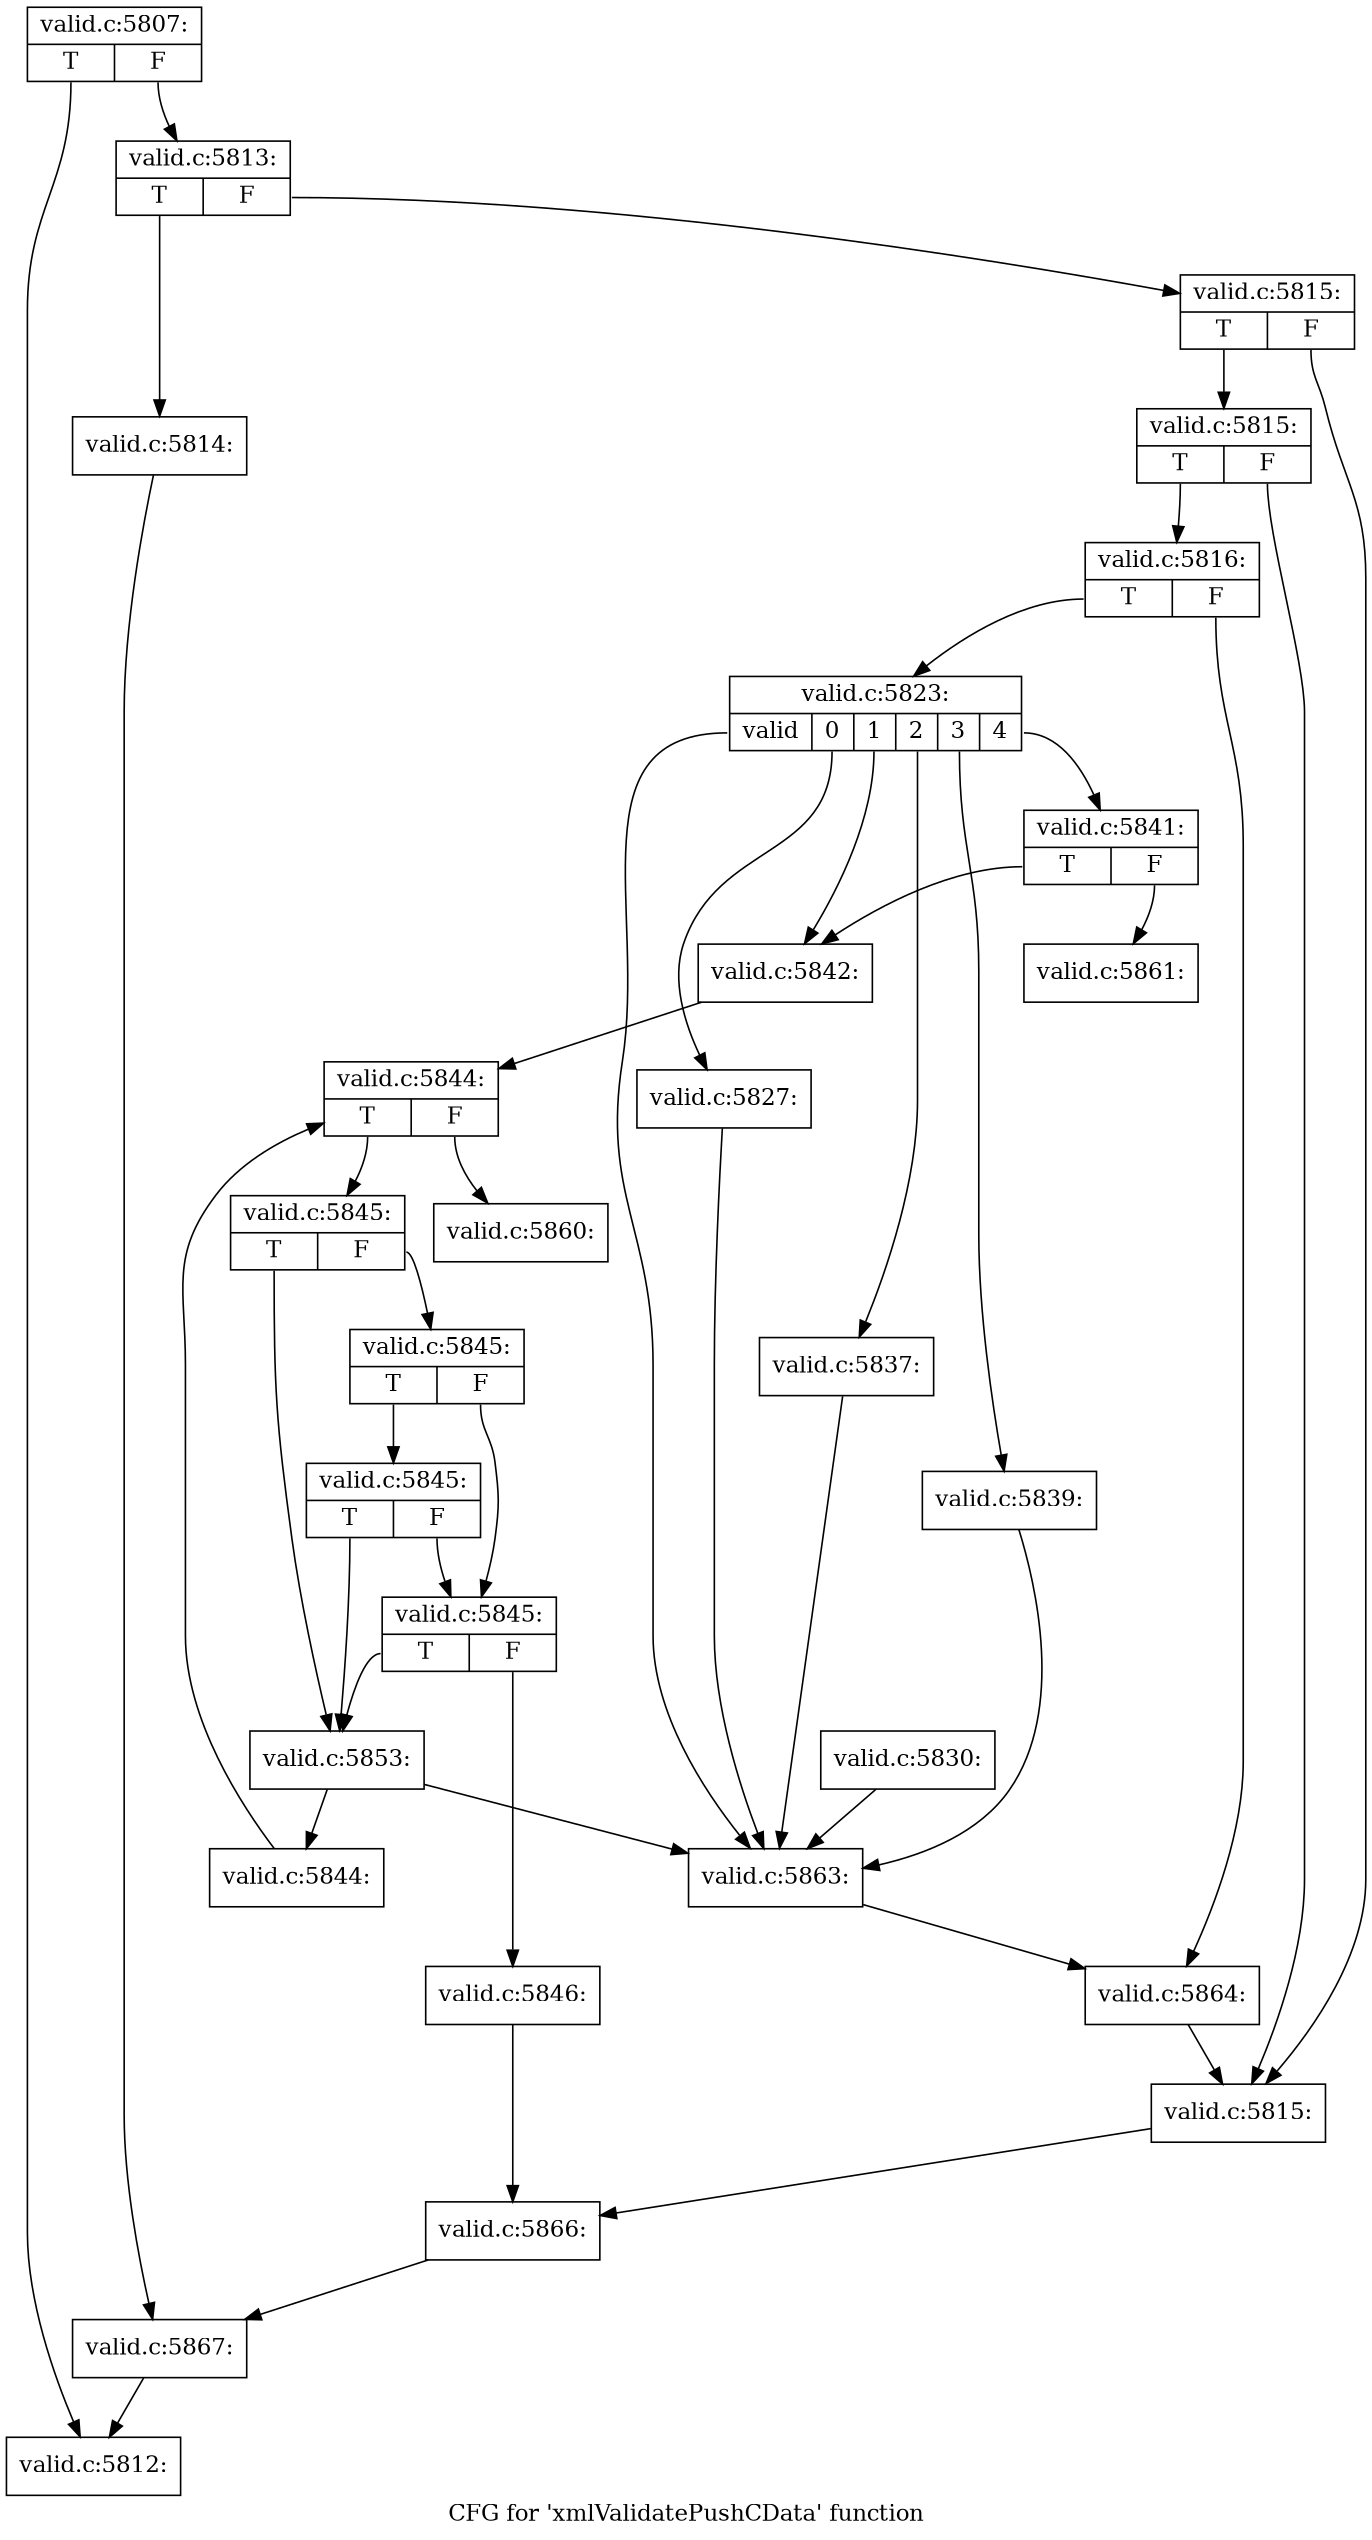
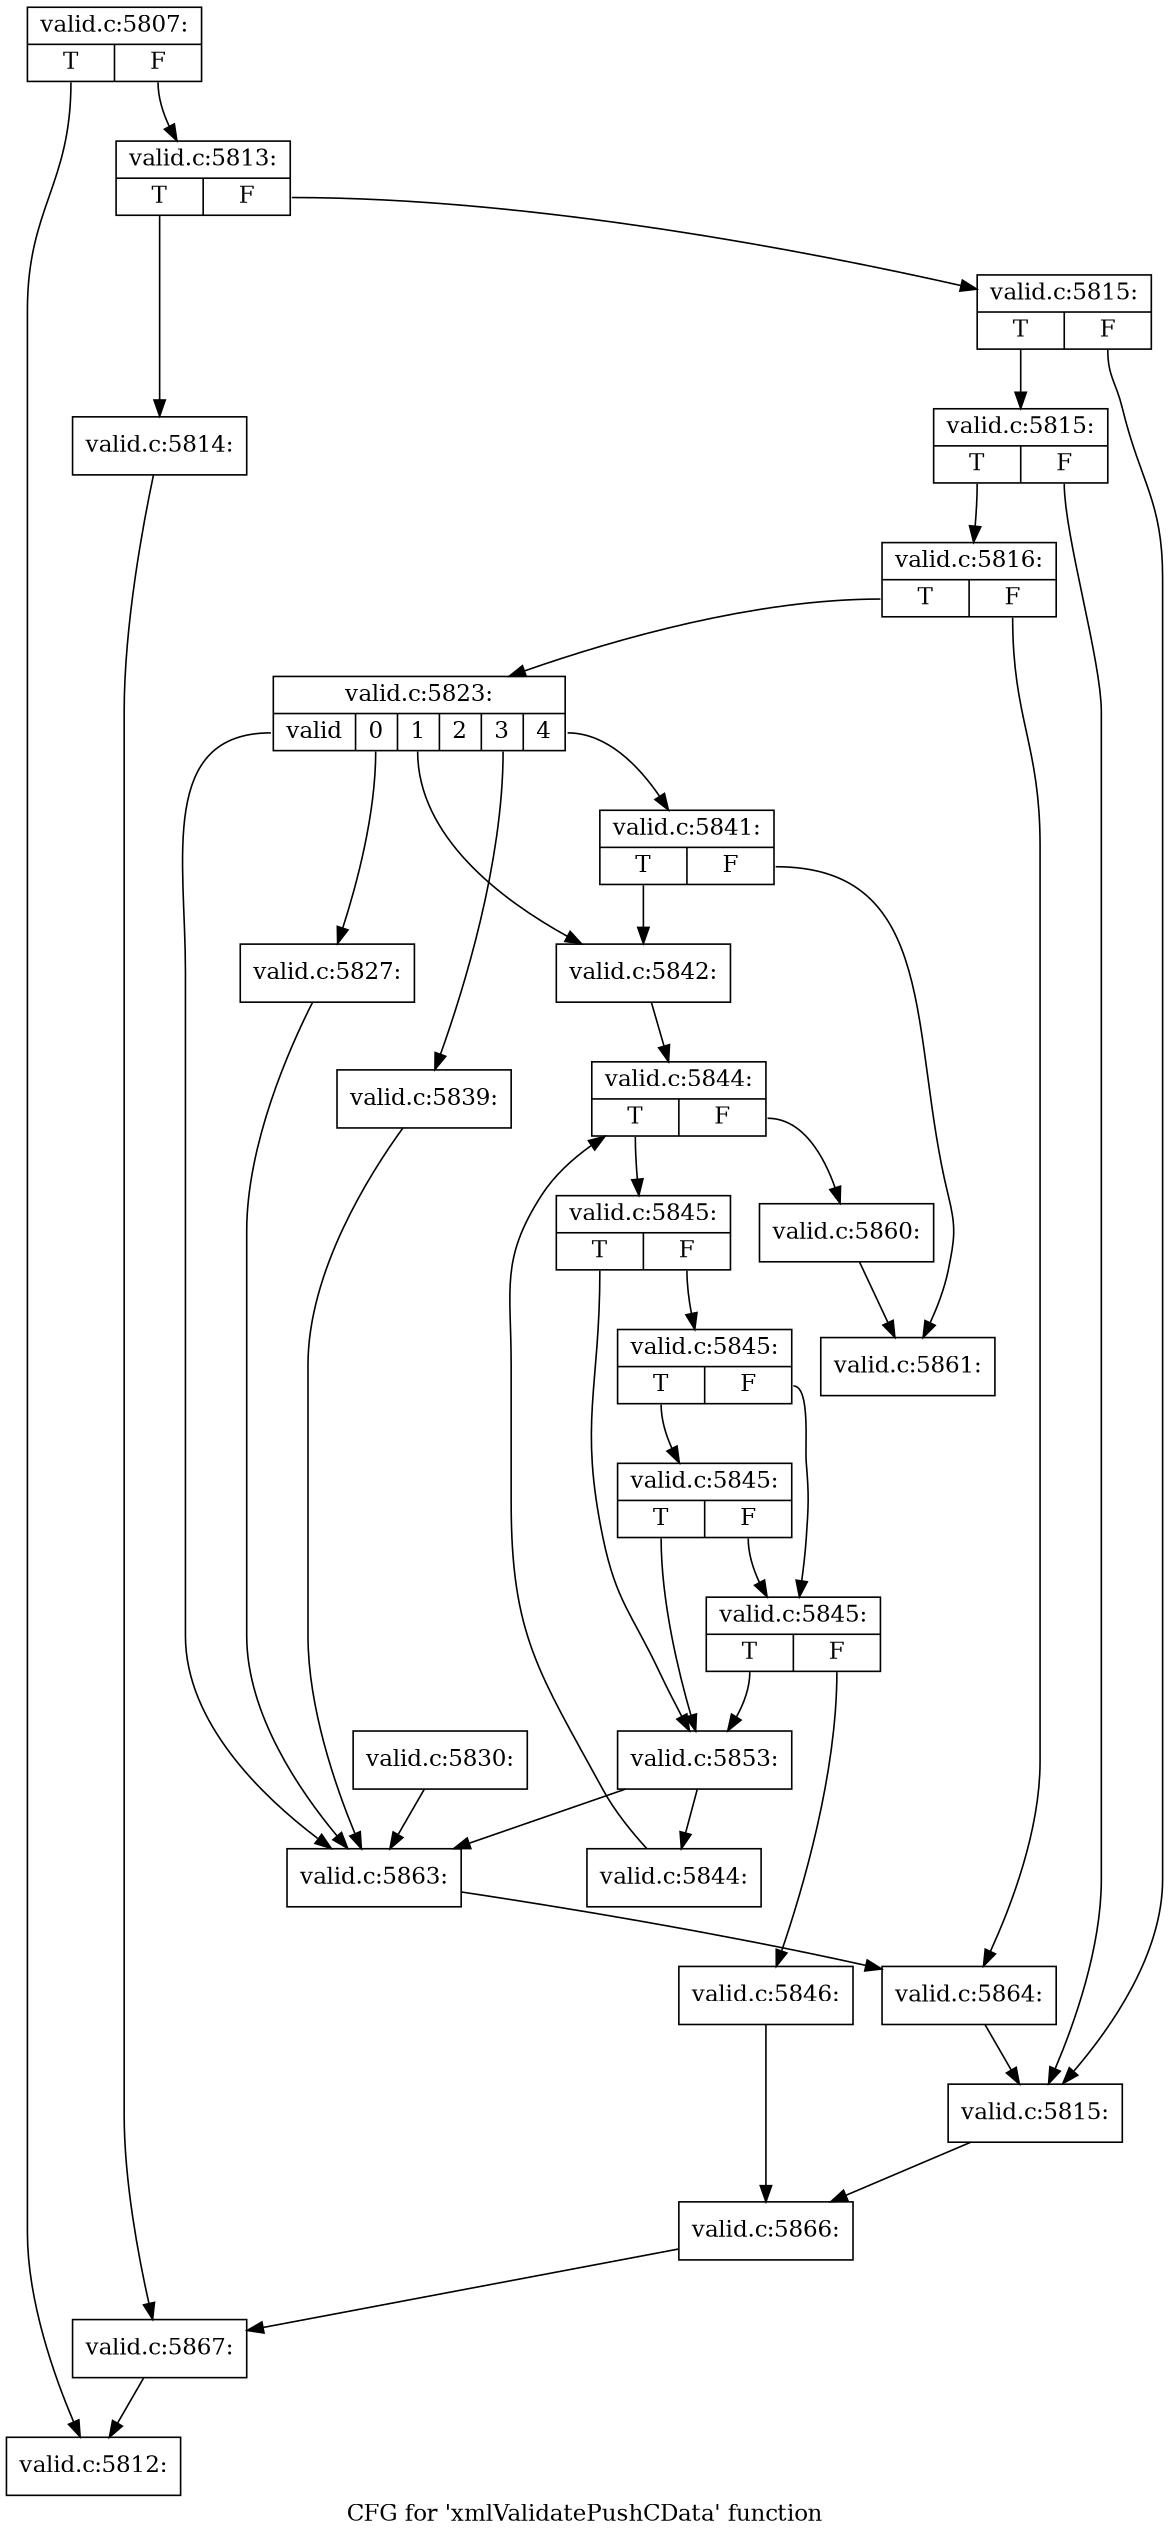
edge "valid.c:5860:" -> "valid.c:5861:": added
node "valid.c:5837:": removed
